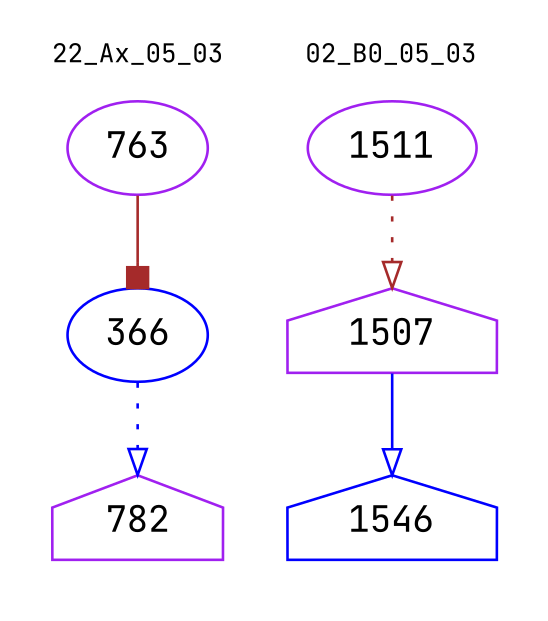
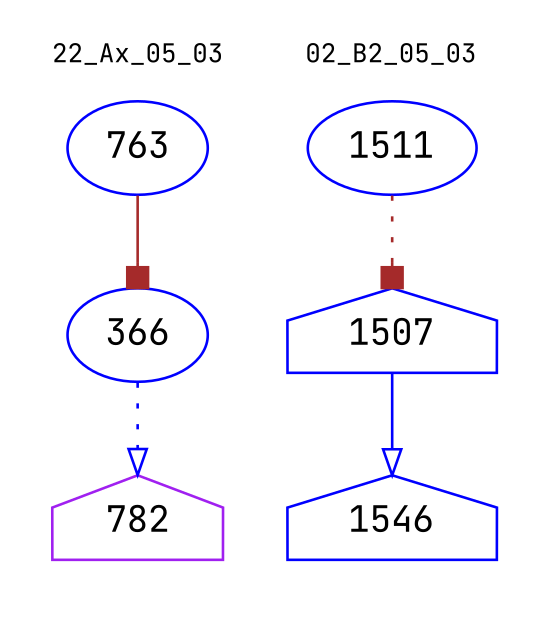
cluster "02_B0_05_03": label "02_B0_05_03" -> "02_B2_05_03"
node "763": color purple -> blue
node "1511": color purple -> blue
edge "1511" -> "1507": arrowhead onormal -> box
node "1507": color purple -> blue
